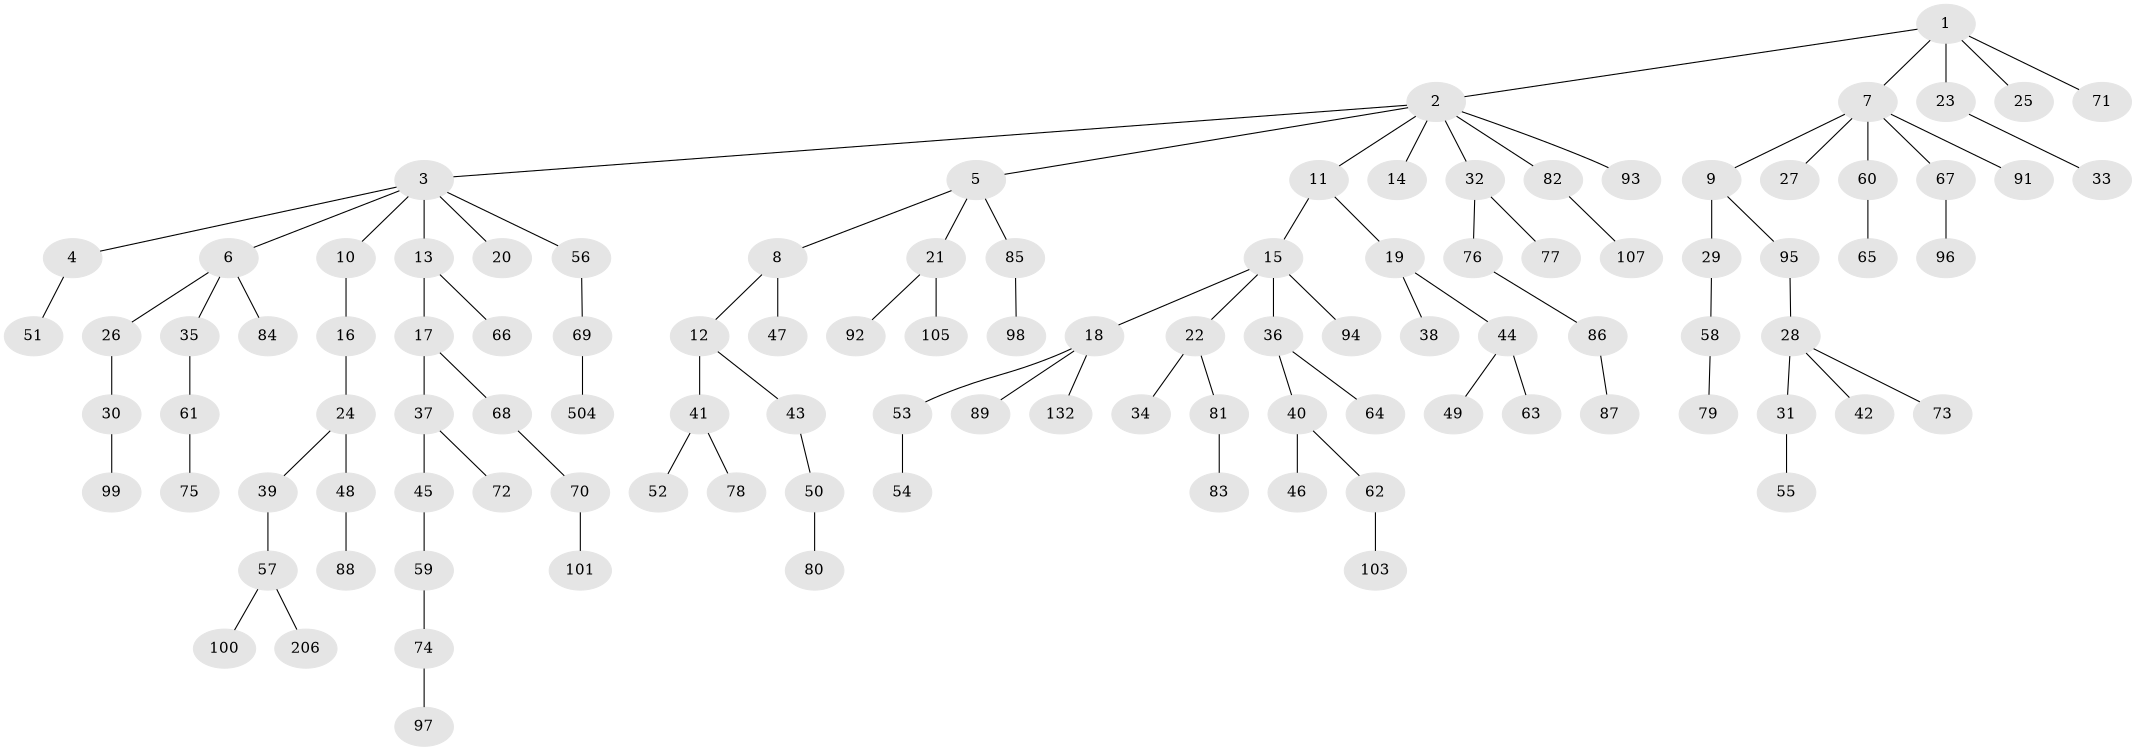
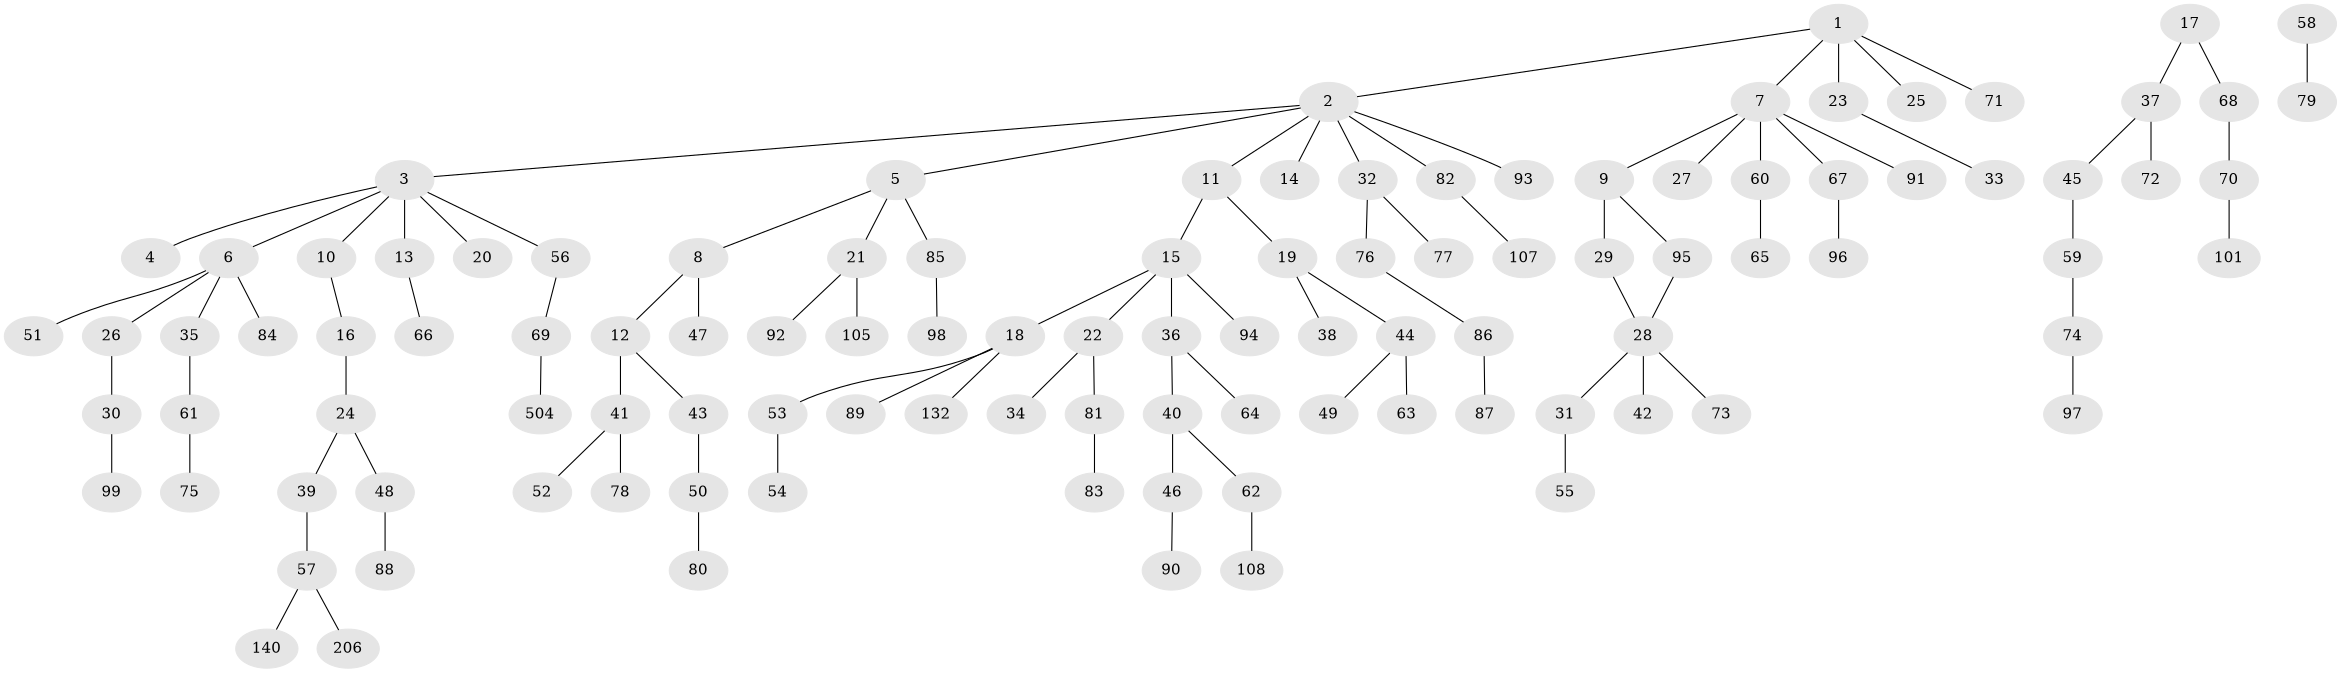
edge "4" -- "51": now "6" -- "51"
edge "13" -- "17": removed
edge "29" -- "58": now "29" -- "28"
node "90": added
node "103": label "103" -> "108"
node "100": label "100" -> "140"
